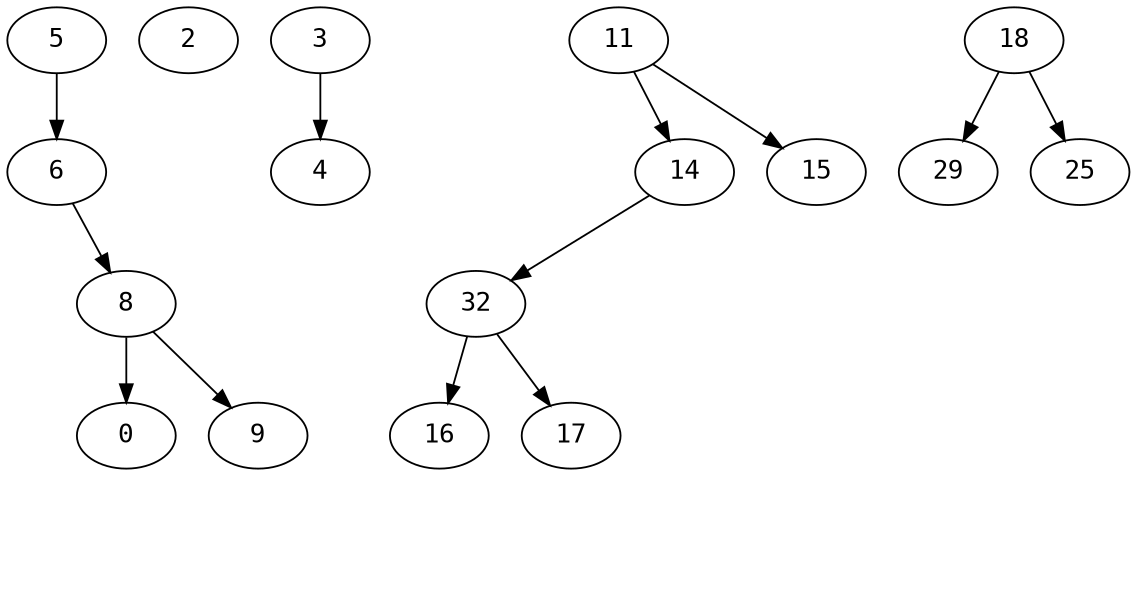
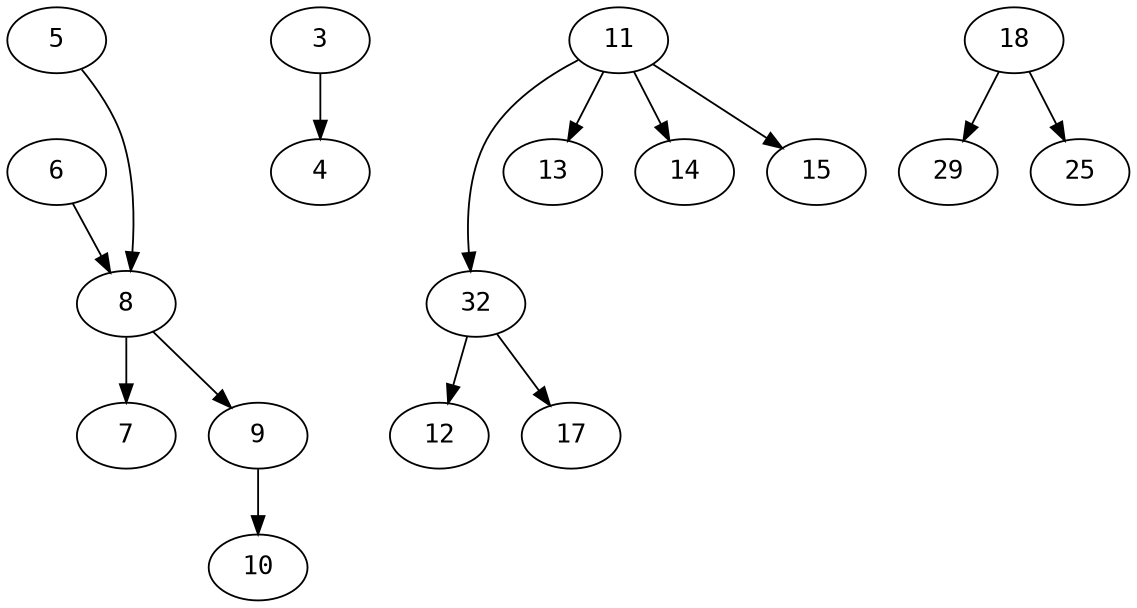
node "2": removed
edge "5" -> "6": now "5" -> "8"
node "13": added
edge "14" -> "32": now "11" -> "32"
node "0": label "0" -> "7"
node "16": label "16" -> "12"
node "10": added
